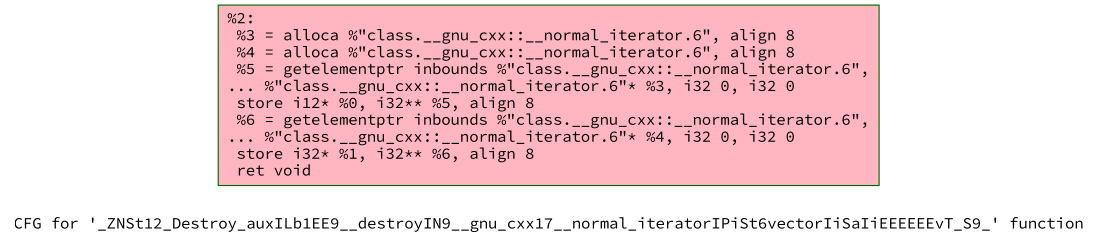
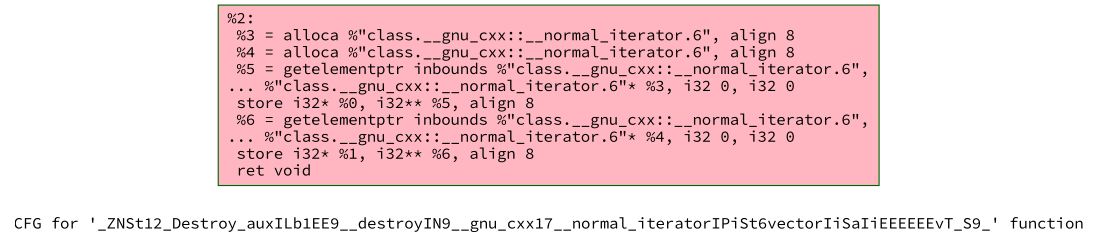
node "%2:": text "store i12* %0, i32** %5, align 8" -> "store i32* %0, i32** %5, align 8"
